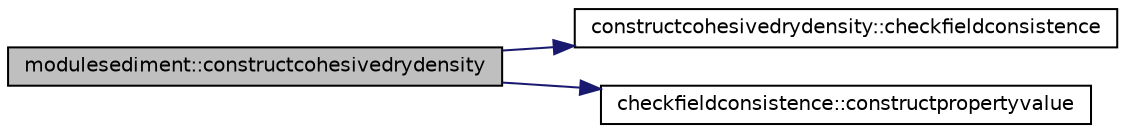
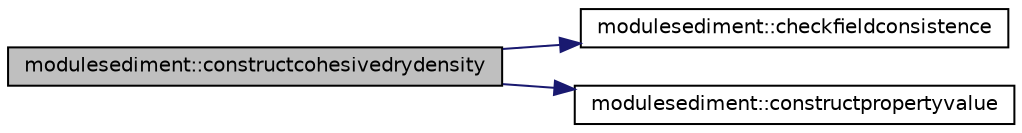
node "constructcohesivedrydensity::checkfieldconsistence": label "constructcohesivedrydensity::checkfieldconsistence" -> "modulesediment::checkfieldconsistence"
node "checkfieldconsistence::constructpropertyvalue": label "checkfieldconsistence::constructpropertyvalue" -> "modulesediment::constructpropertyvalue"
